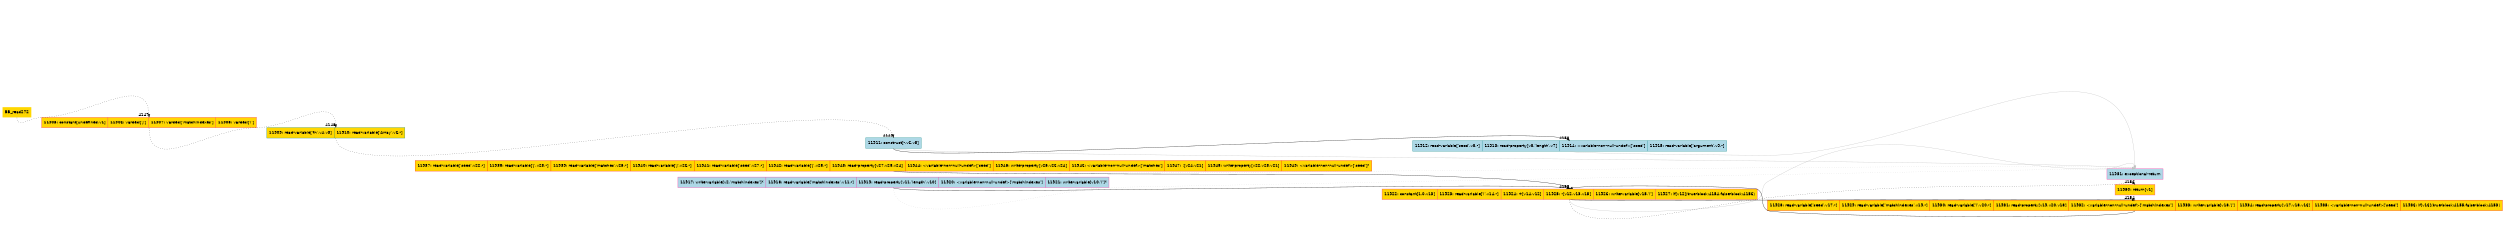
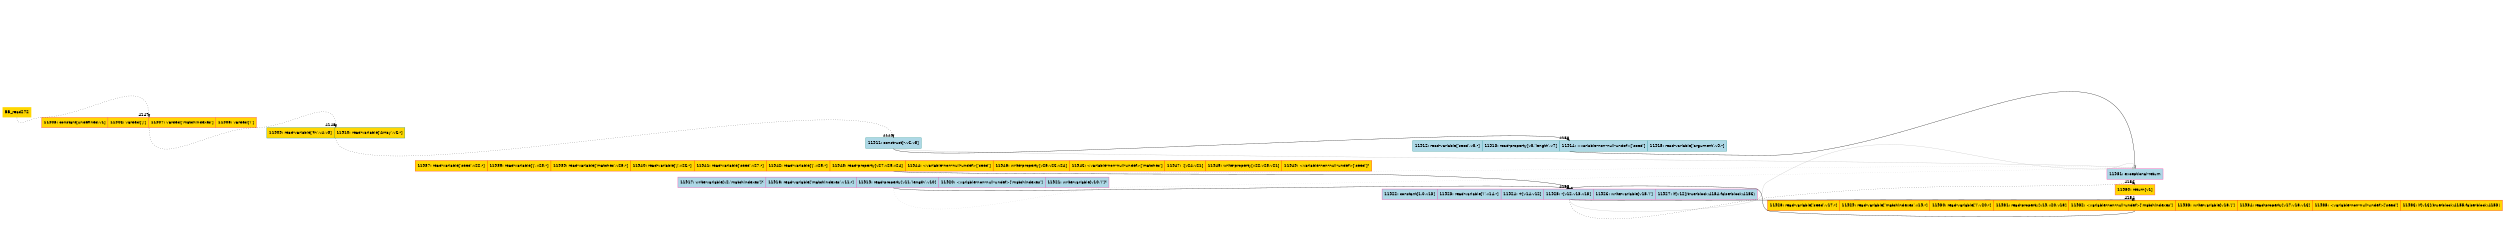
edge "11912: read-variable['seed',v8,-]" -> "11951: exceptional-return": color gray -> black
node "11922: constant[1.0,v13]": fillcolor gold -> lightblue
